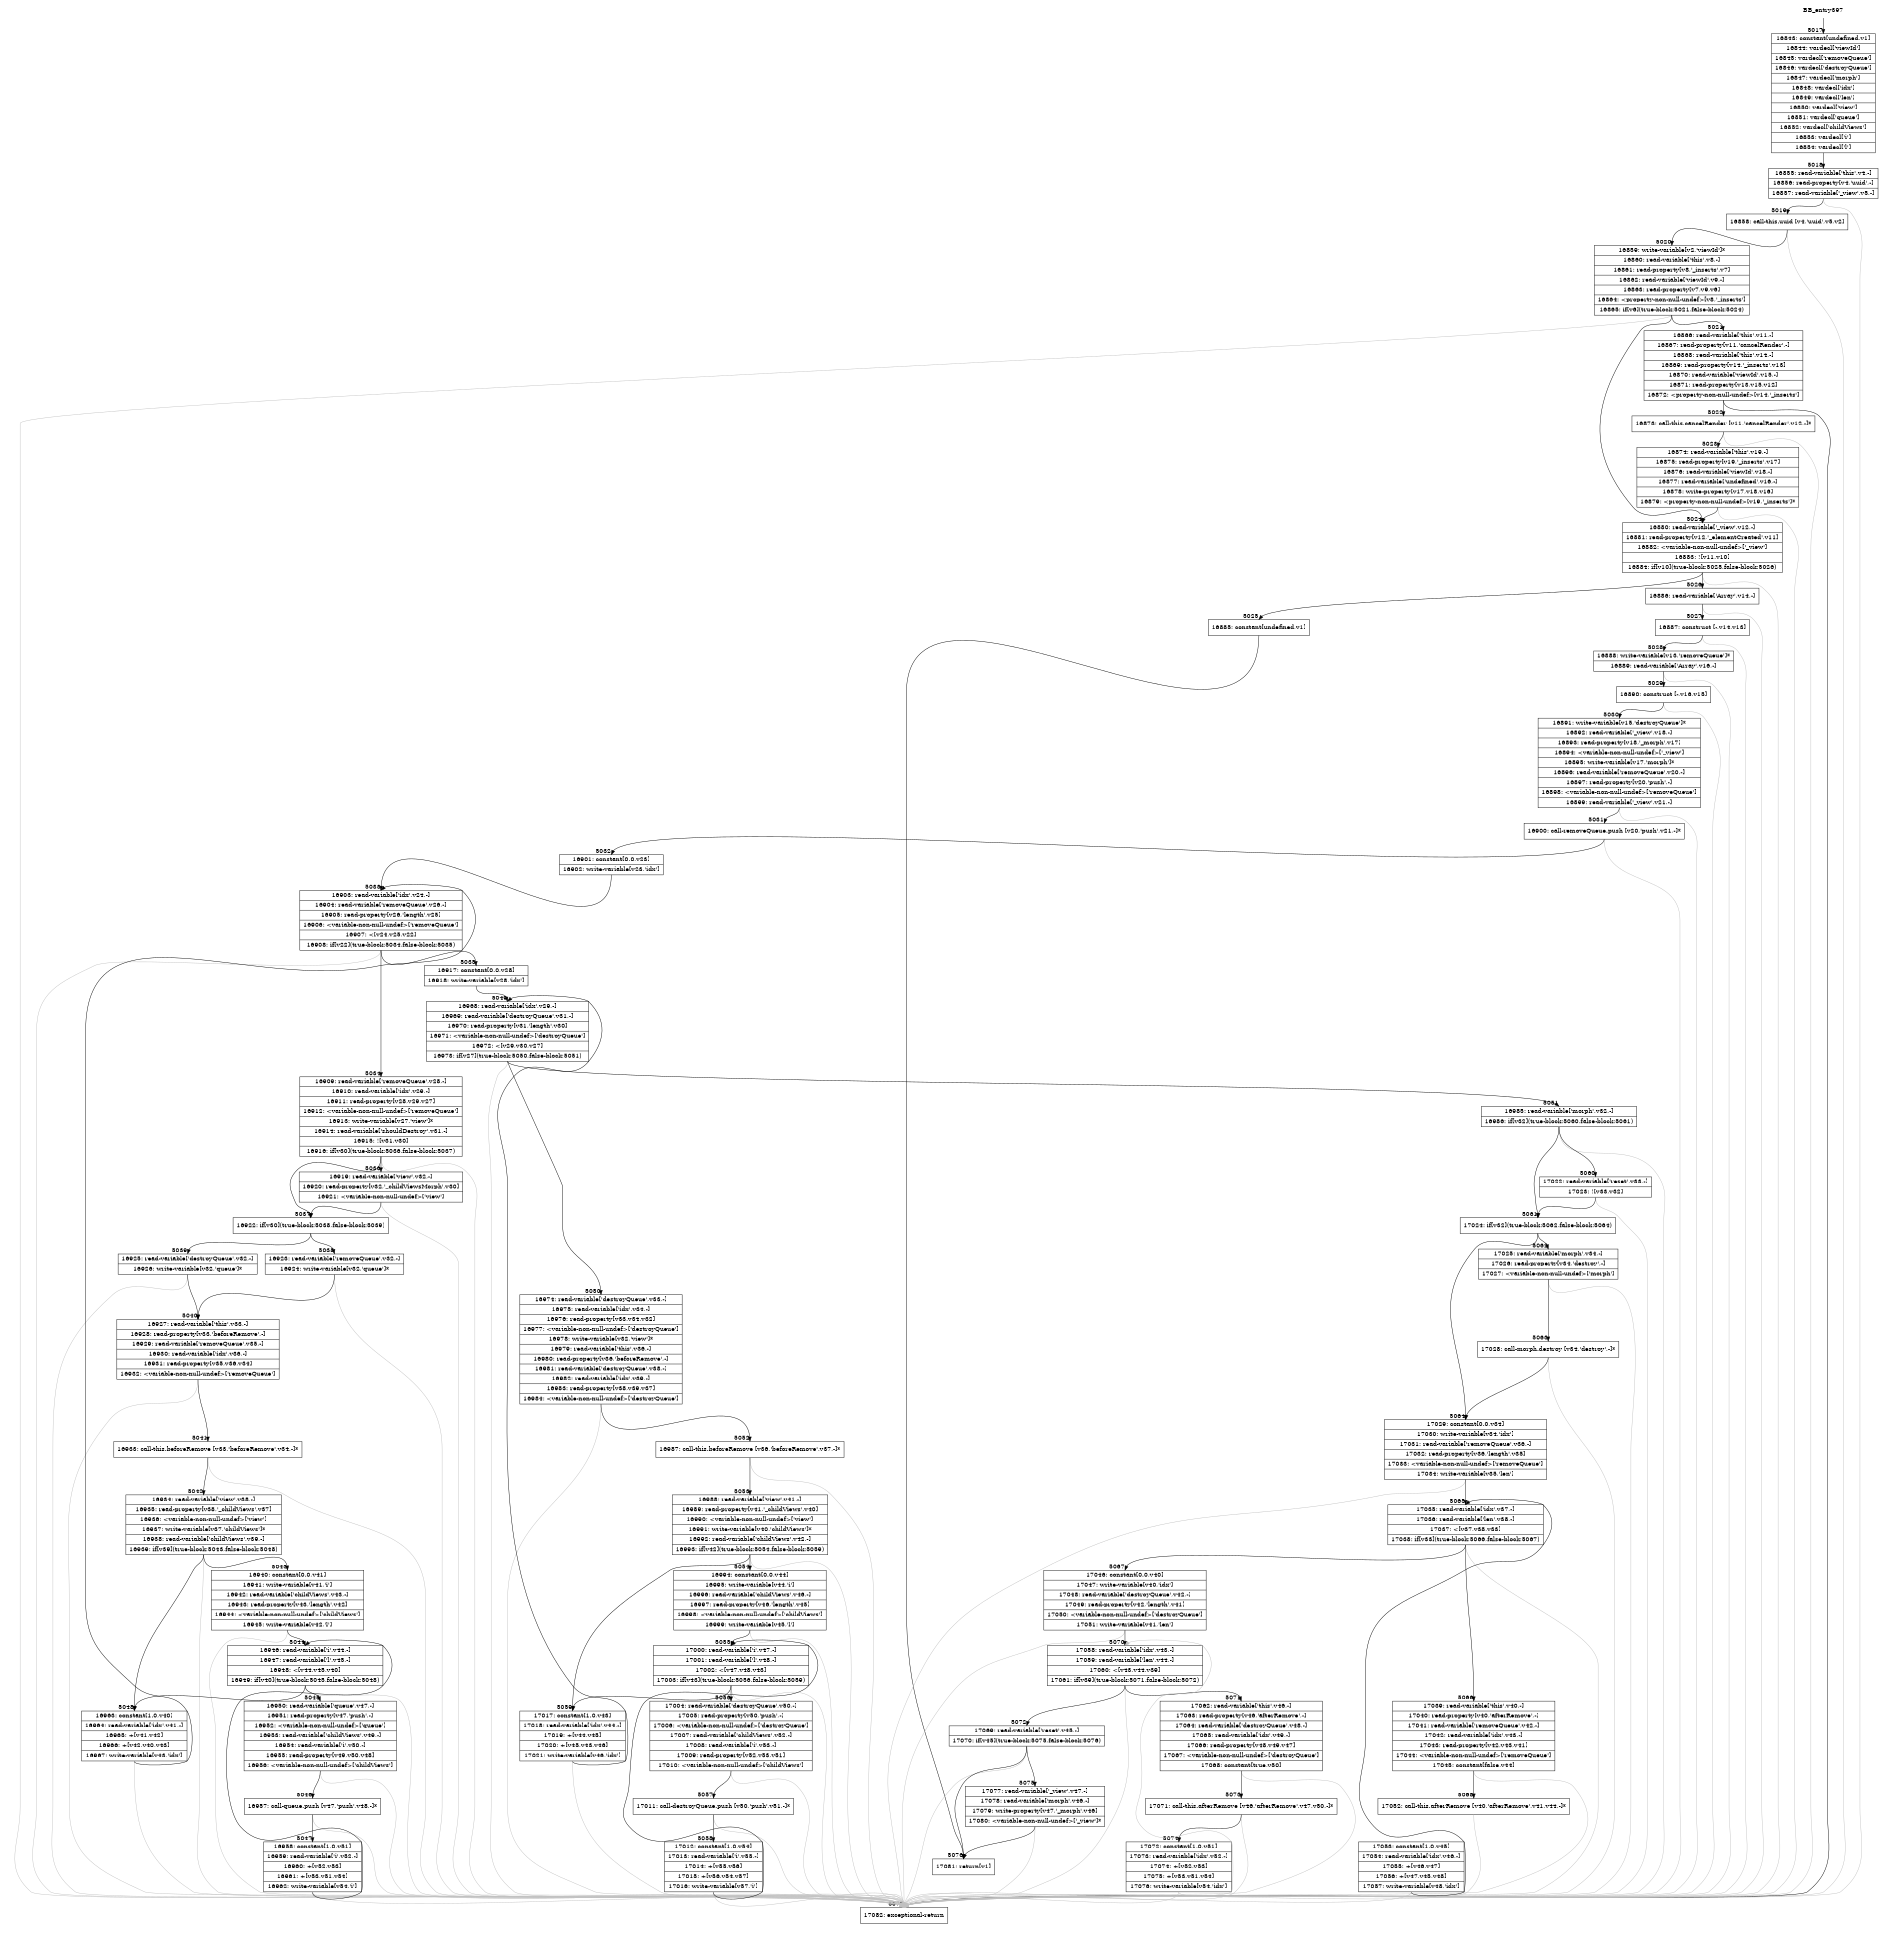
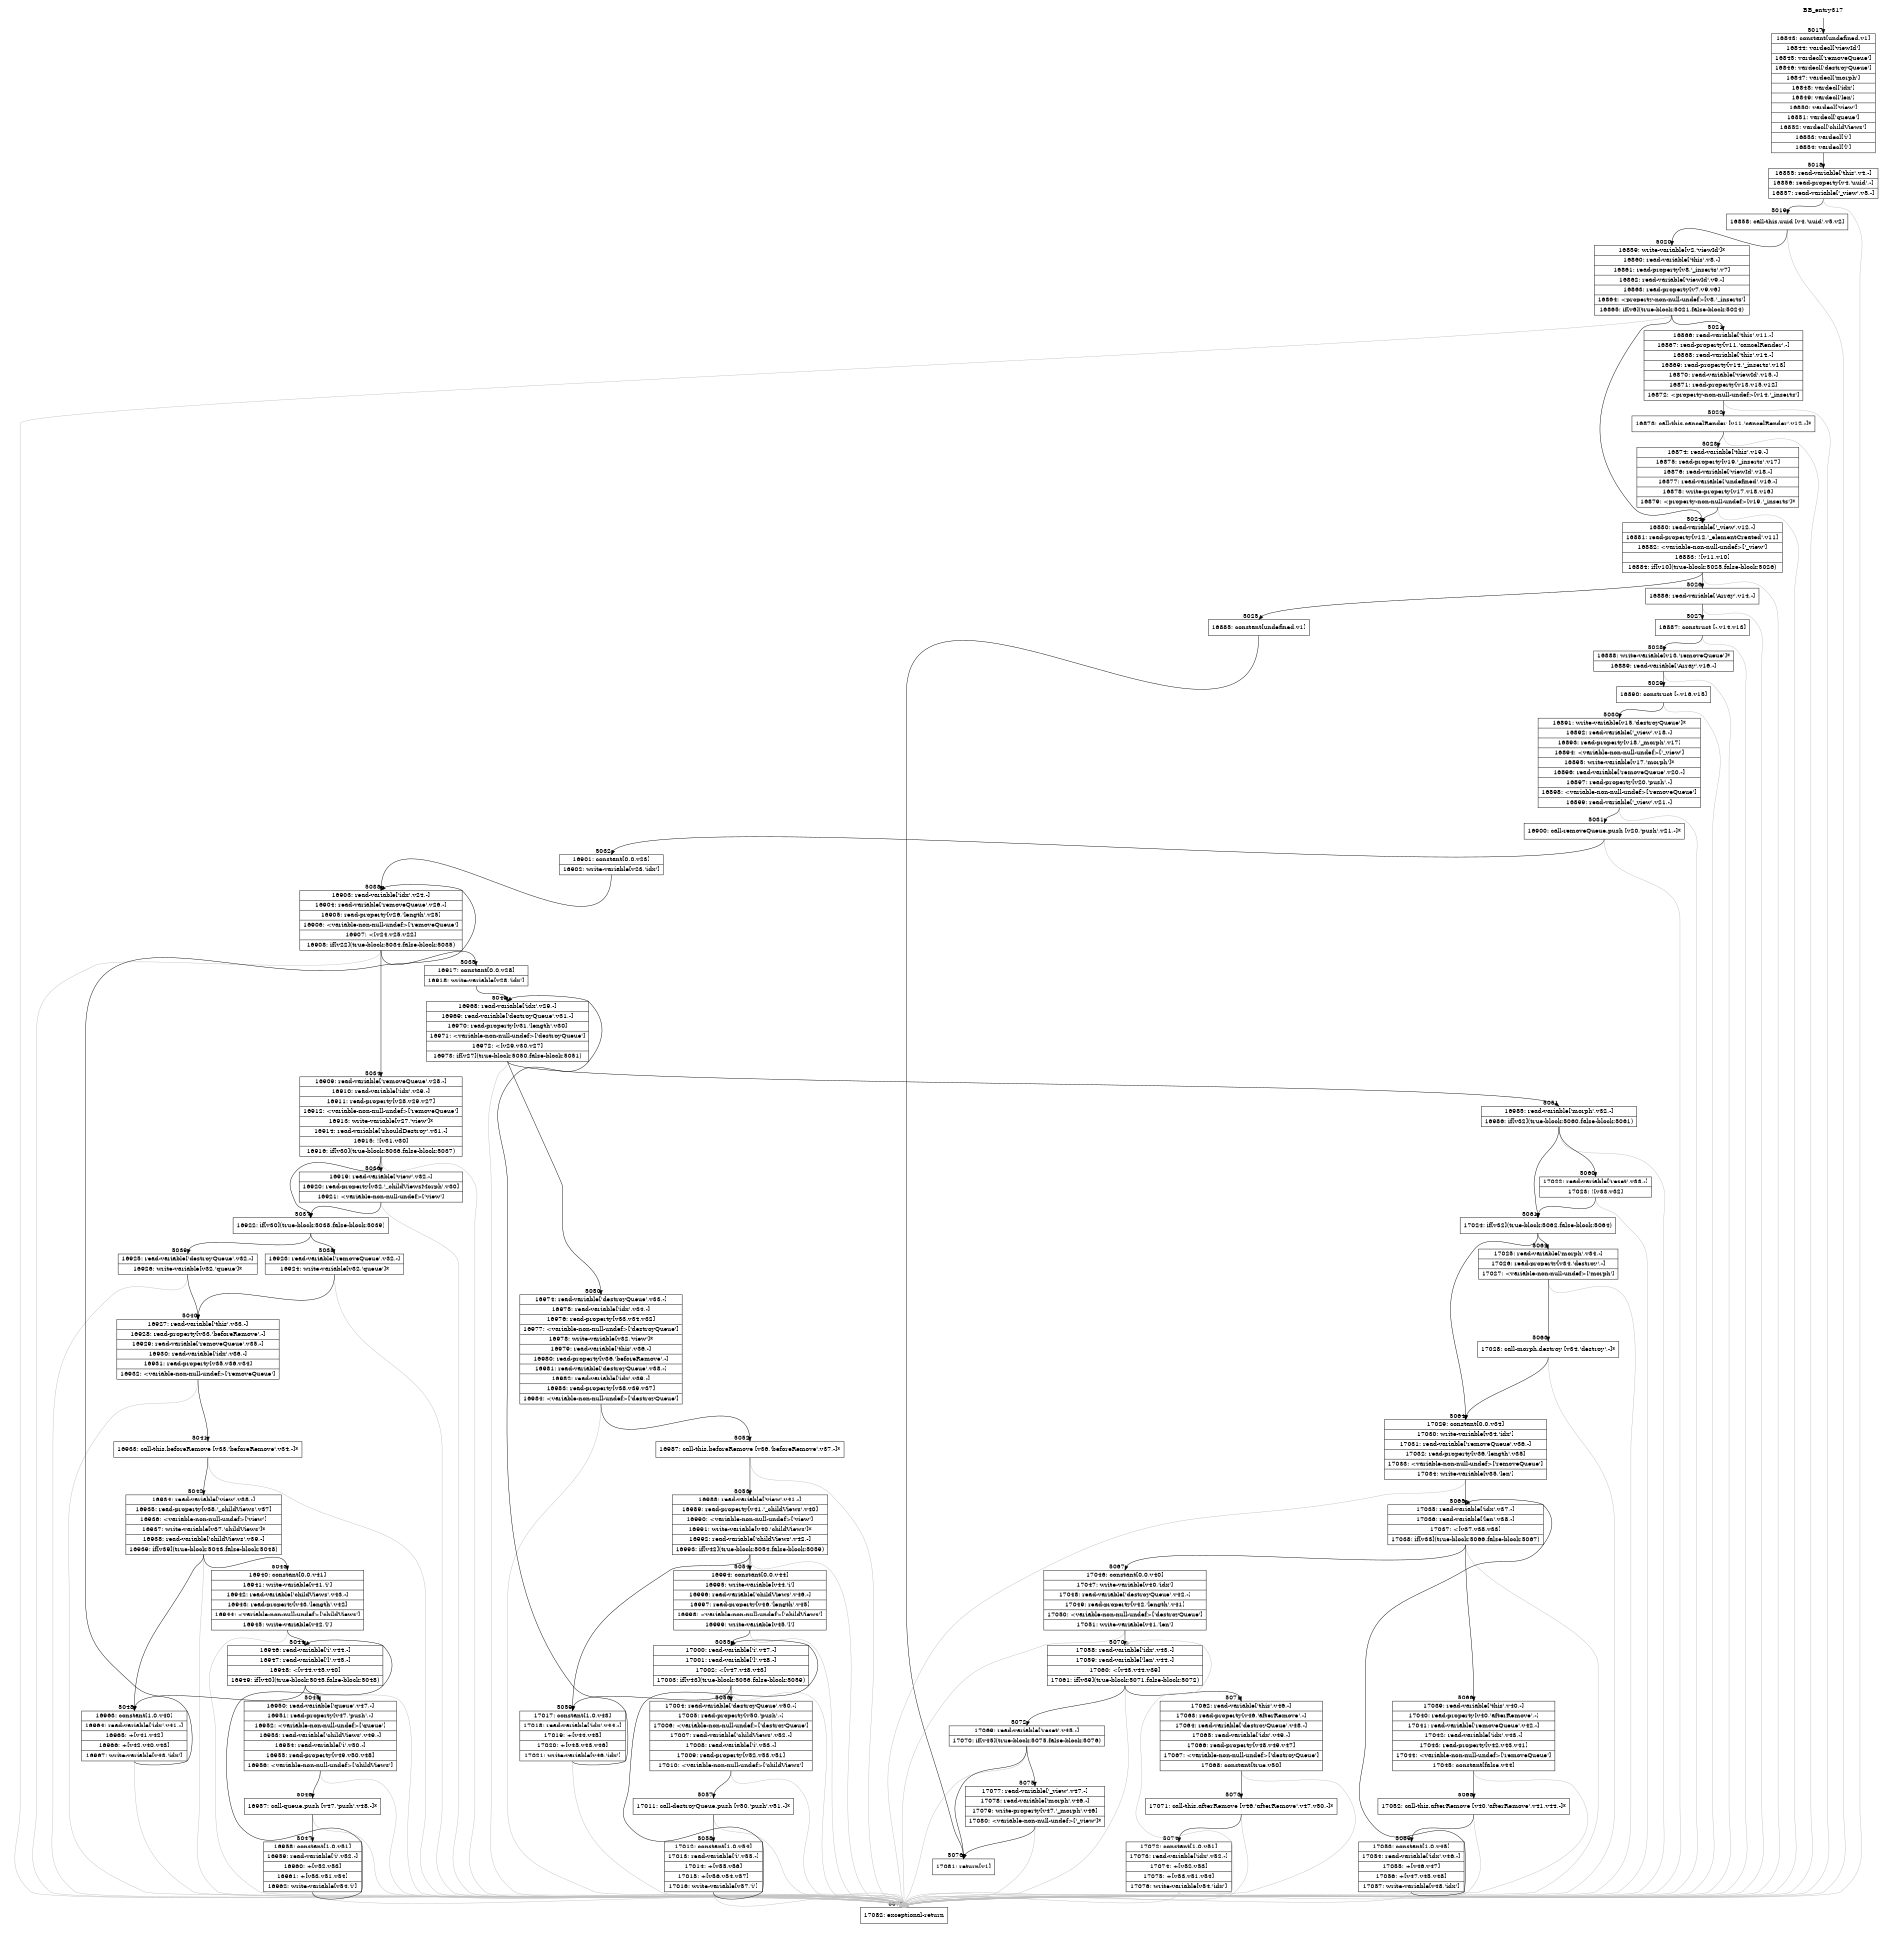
node "BB_entry397": label "BB_entry397" -> "BB_entry317"
edge "16866: read-variable['this',v11,-]" -> "17082: exceptional-return": color black -> gray
edge "17052: call-this.afterRemove [v40,'afterRemove',v41,v44,-]*" -> "17053: constant[1.0,v45]": added
